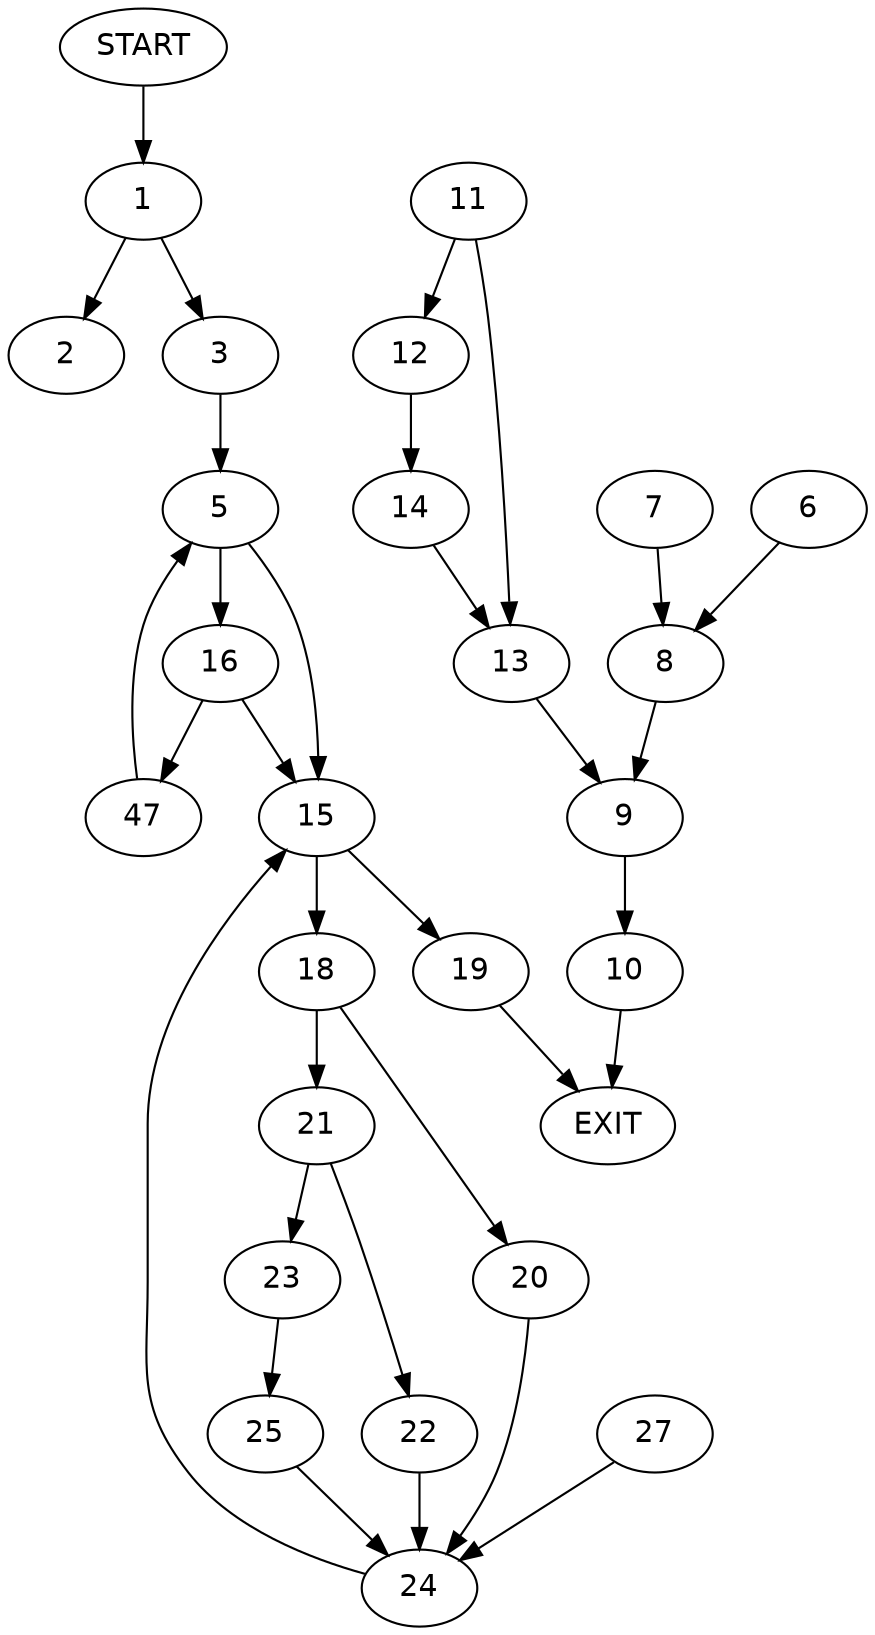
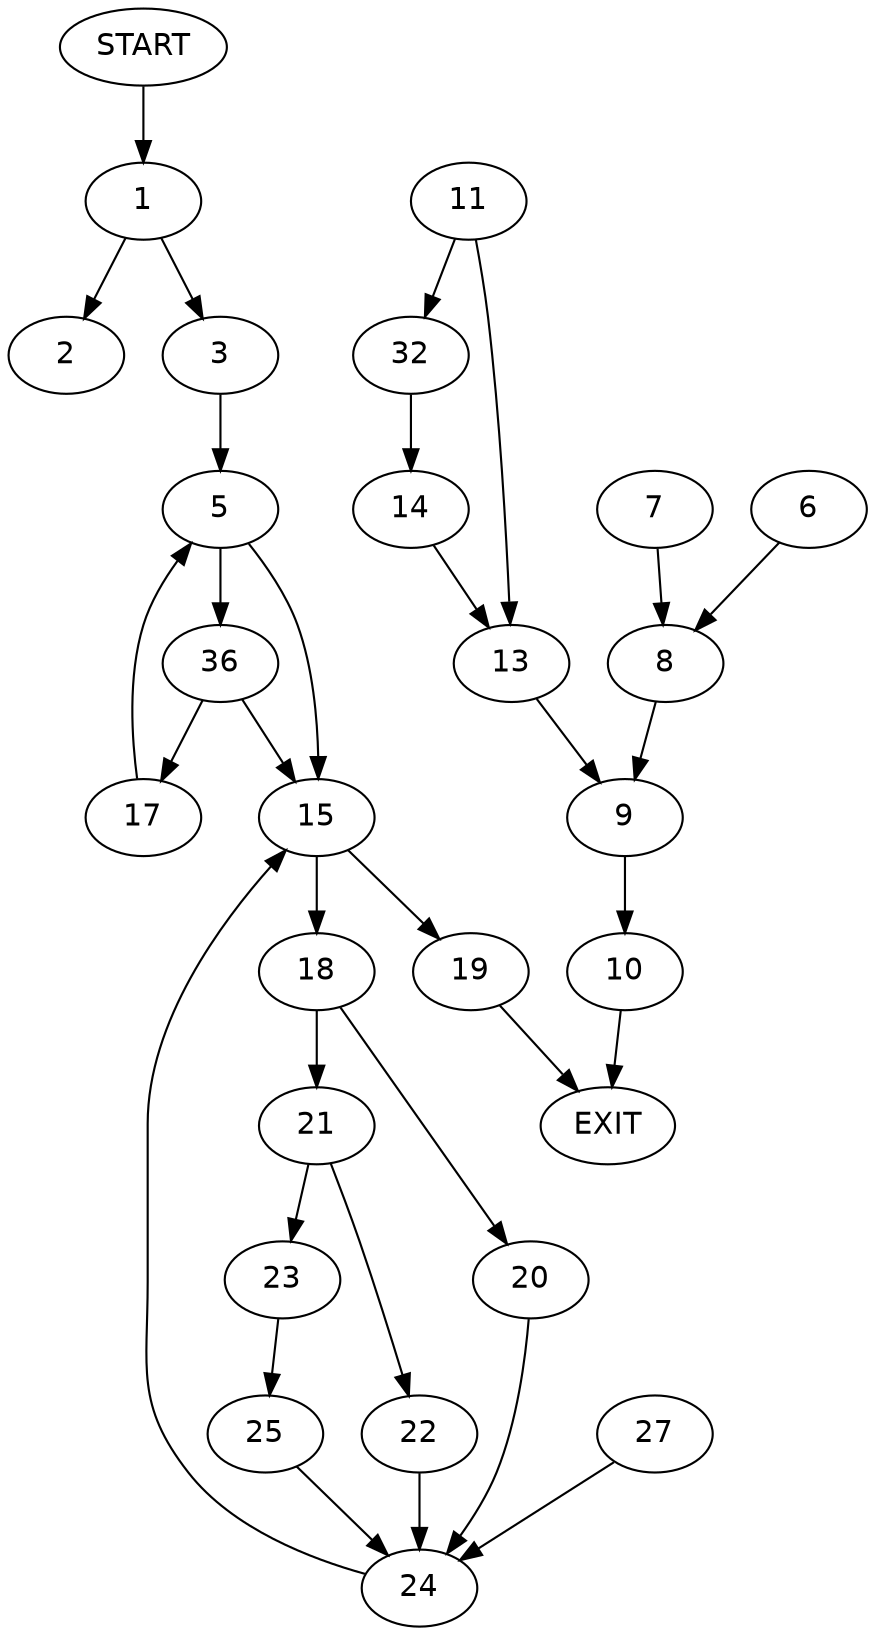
node "12": label "12" -> "32"
node "16": label "16" -> "36"
node "47": label "47" -> "17"
